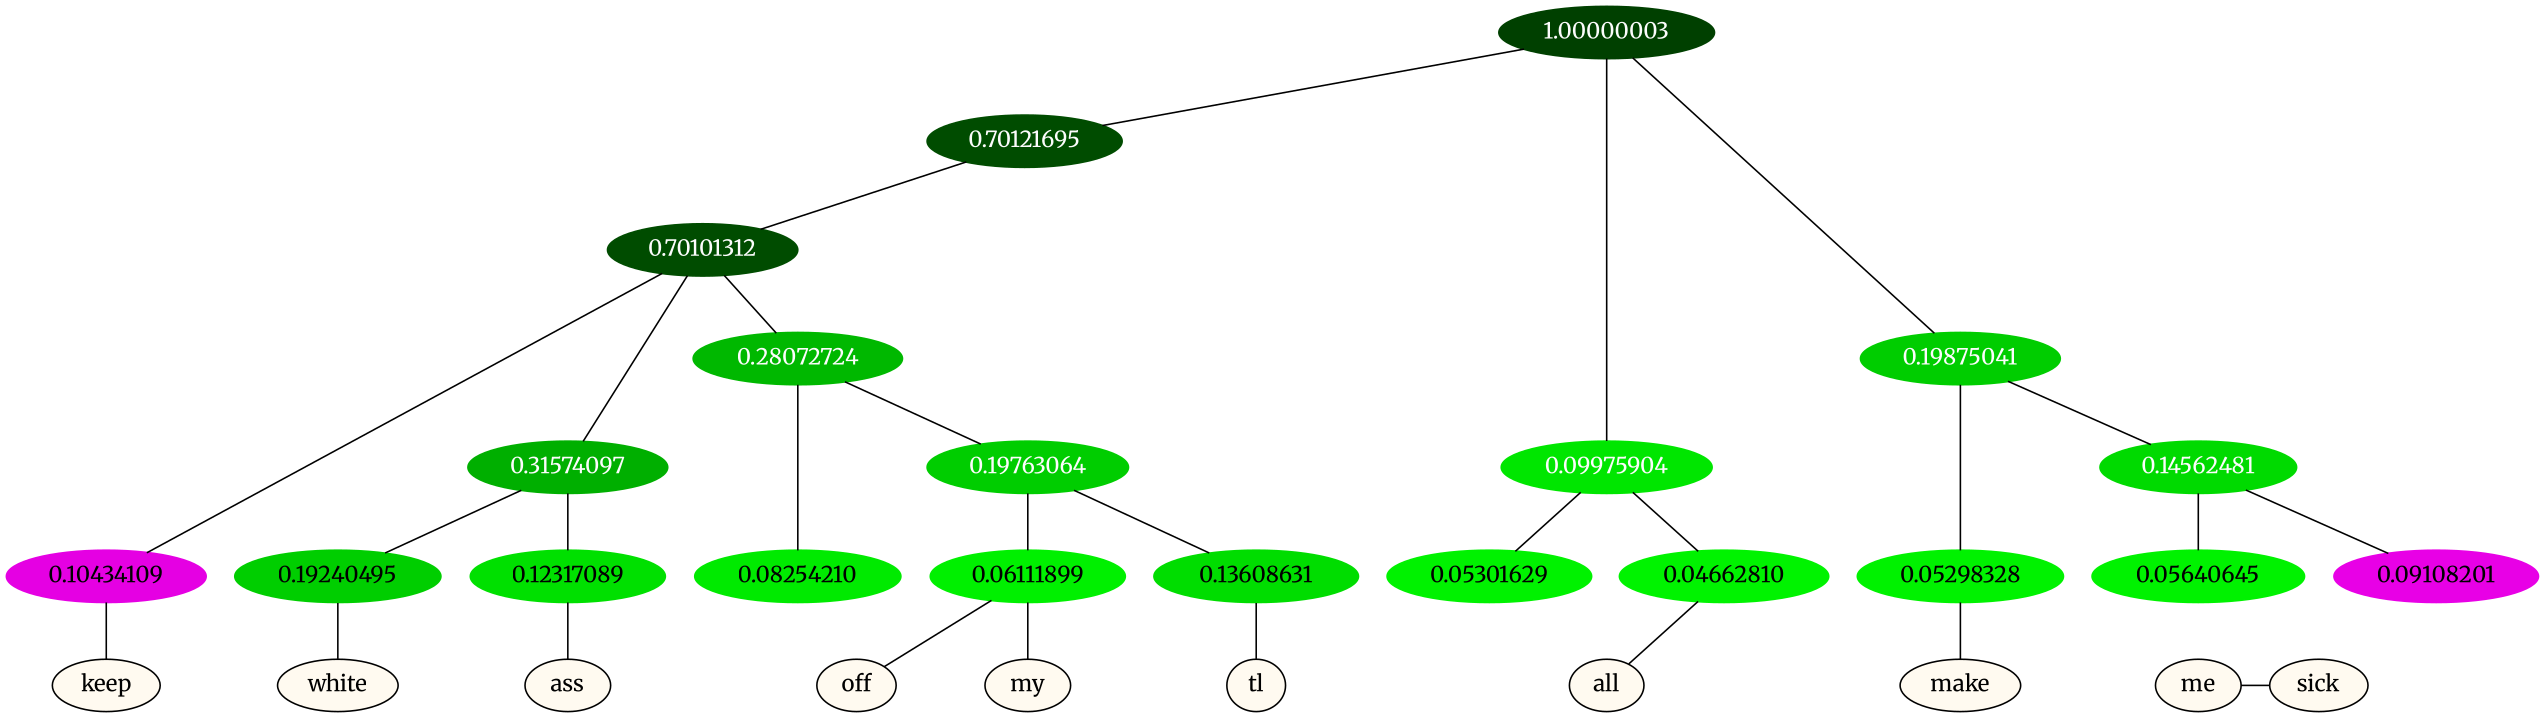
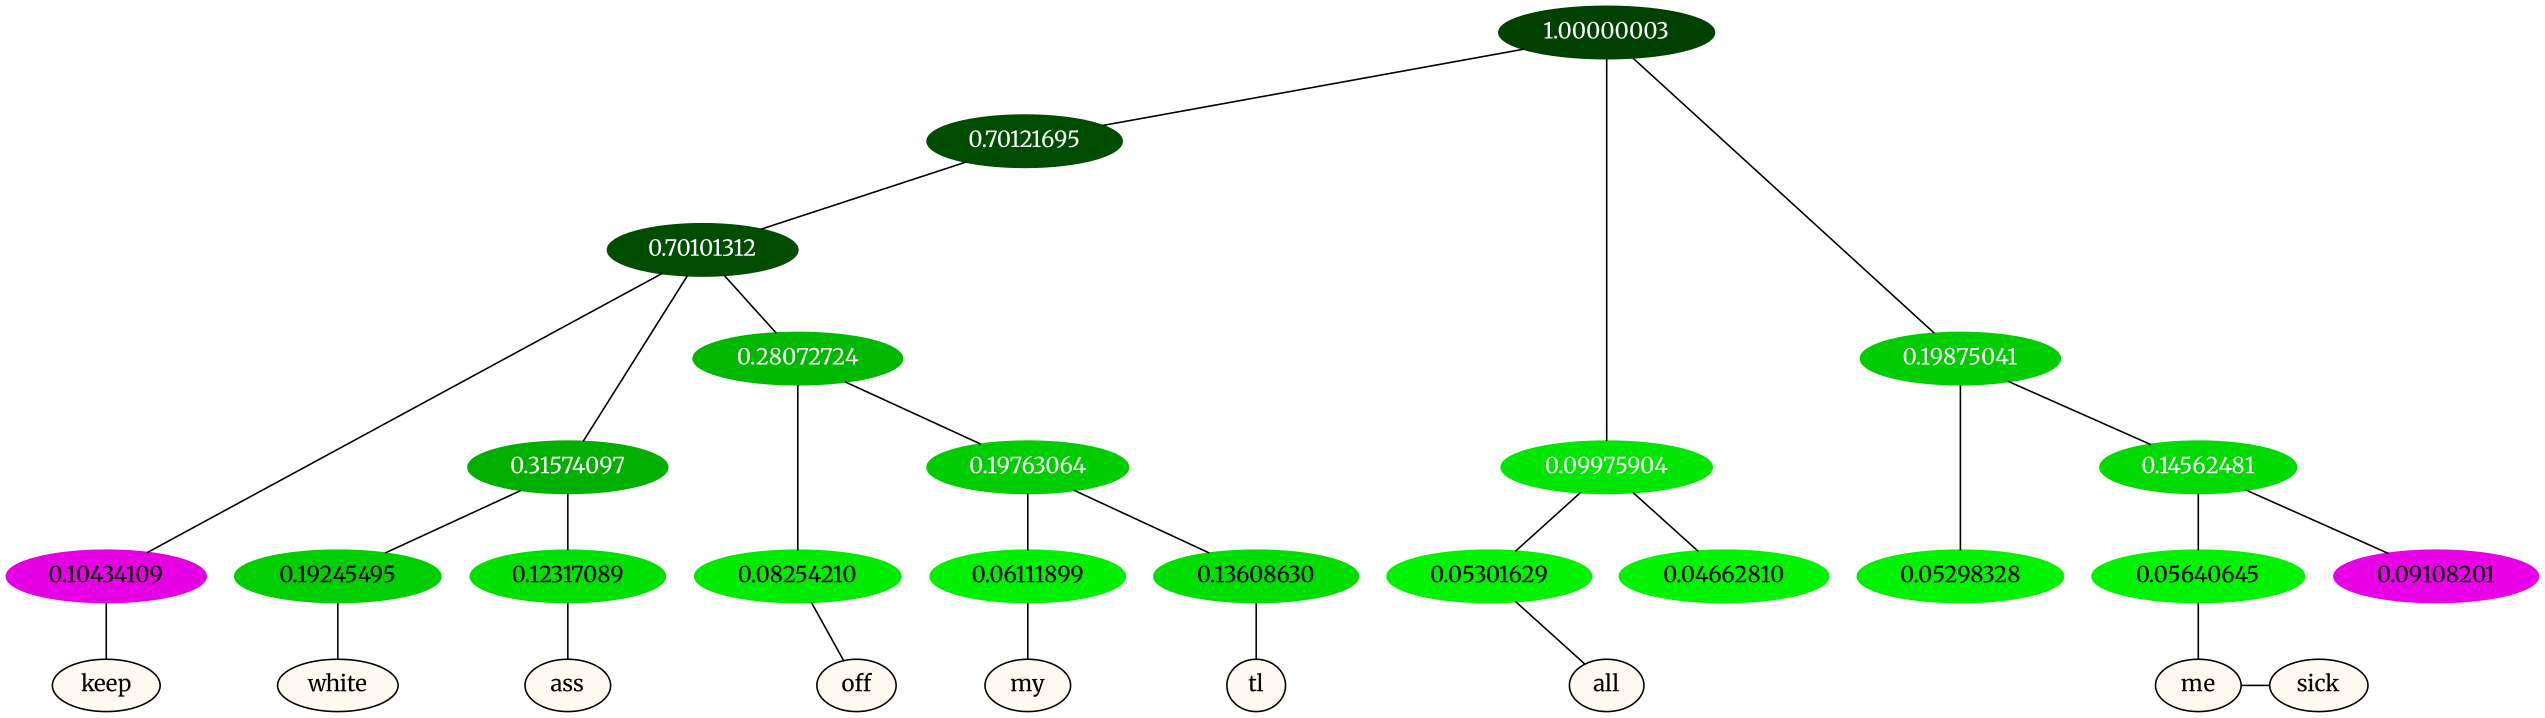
node "0.19240495": label "0.19240495" -> "0.19245495"
node "0.13608631": label "0.13608631" -> "0.13608630"
edge "0.05640645" -- "me": added
edge "0.04662810" -- "all": now "0.05301629" -- "all"
edge "0.06111899" -- "off": now "0.08254210" -- "off"
node "make": removed
